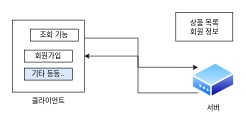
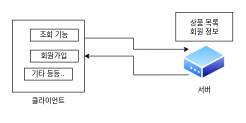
node "회원가입": moved (48, 56) -> (54, 56)
node "기타 등등..": fillcolor #dae8fc -> #ffffff
node "서버": moved (213, 80) -> (204, 62)
